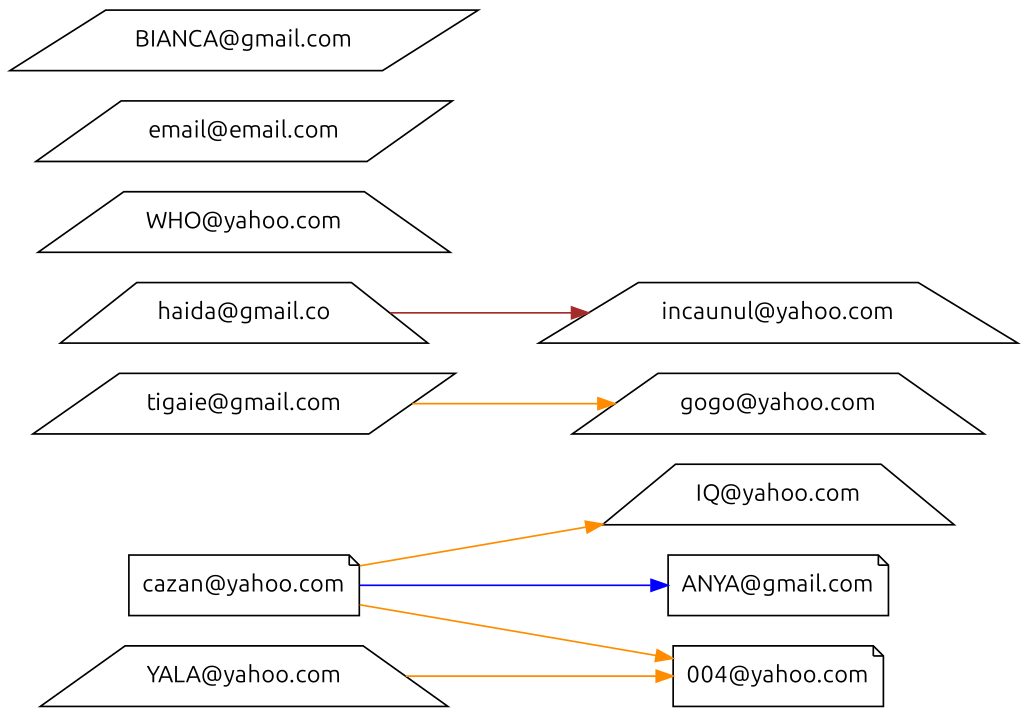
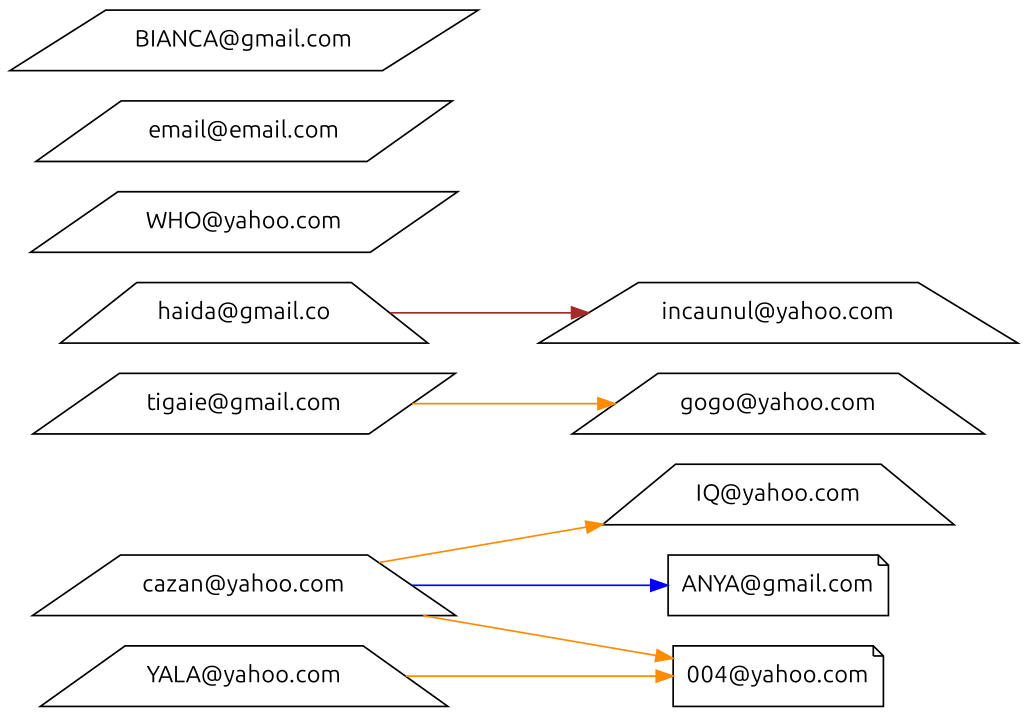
node "WHO@yahoo.com": shape trapezium -> parallelogram
node "cazan@yahoo.com": shape note -> trapezium
